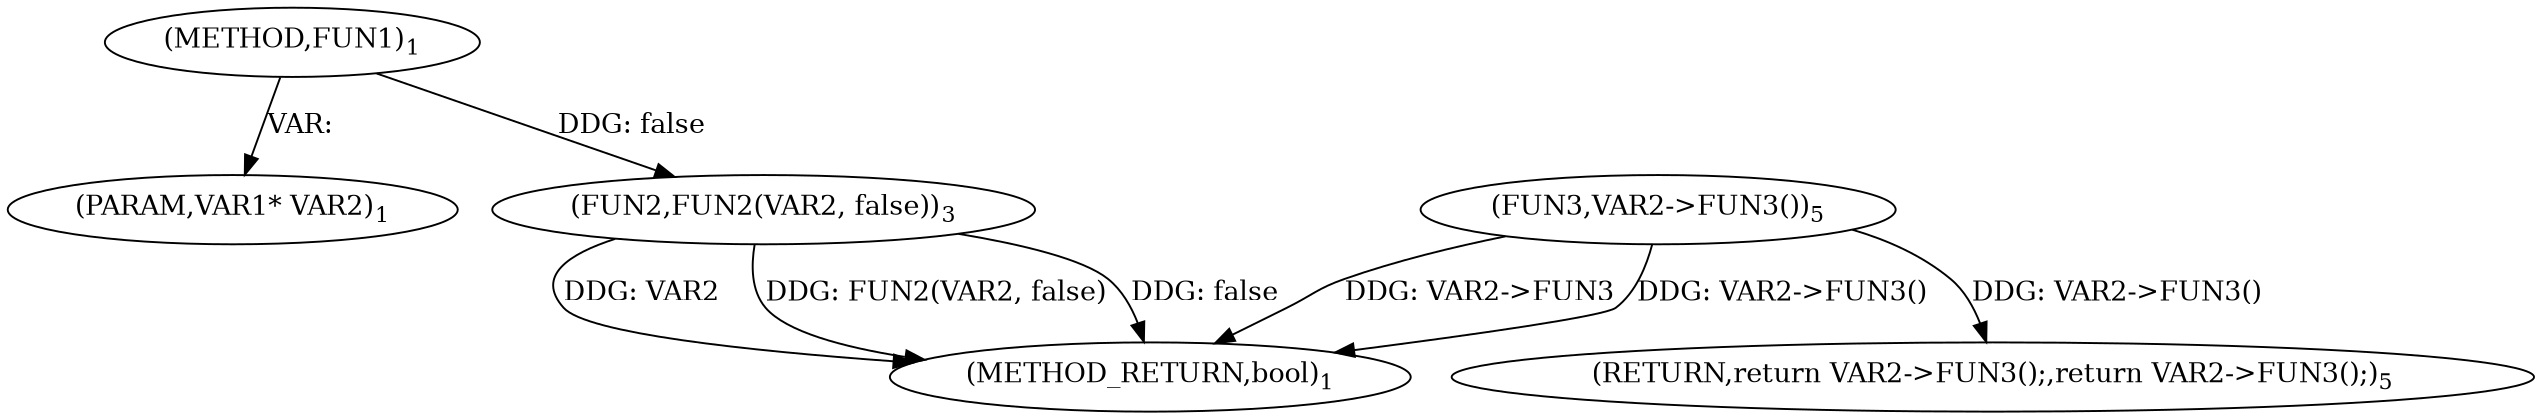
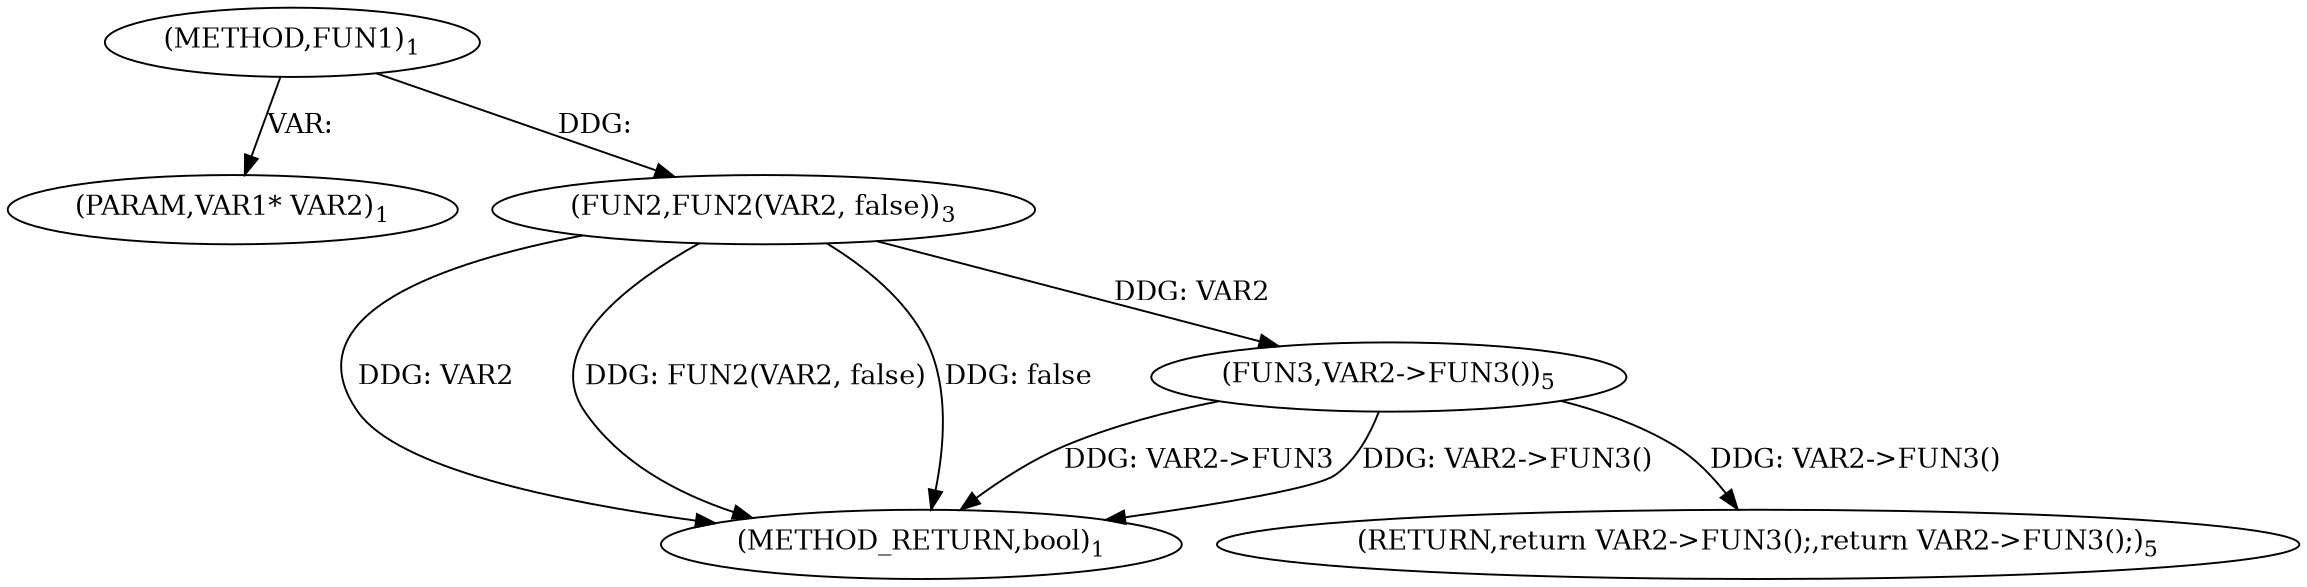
edge "(METHOD,FUN1)" -> "(FUN2,FUN2(VAR2, false))": label "DDG: false" -> "DDG: "
edge "(FUN2,FUN2(VAR2, false))" -> "(FUN3,VAR2->FUN3())": added, label "DDG: VAR2"
